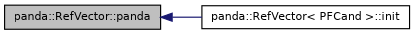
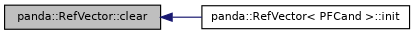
node "panda::RefVector::panda": label "panda::RefVector::panda" -> "panda::RefVector::clear"
